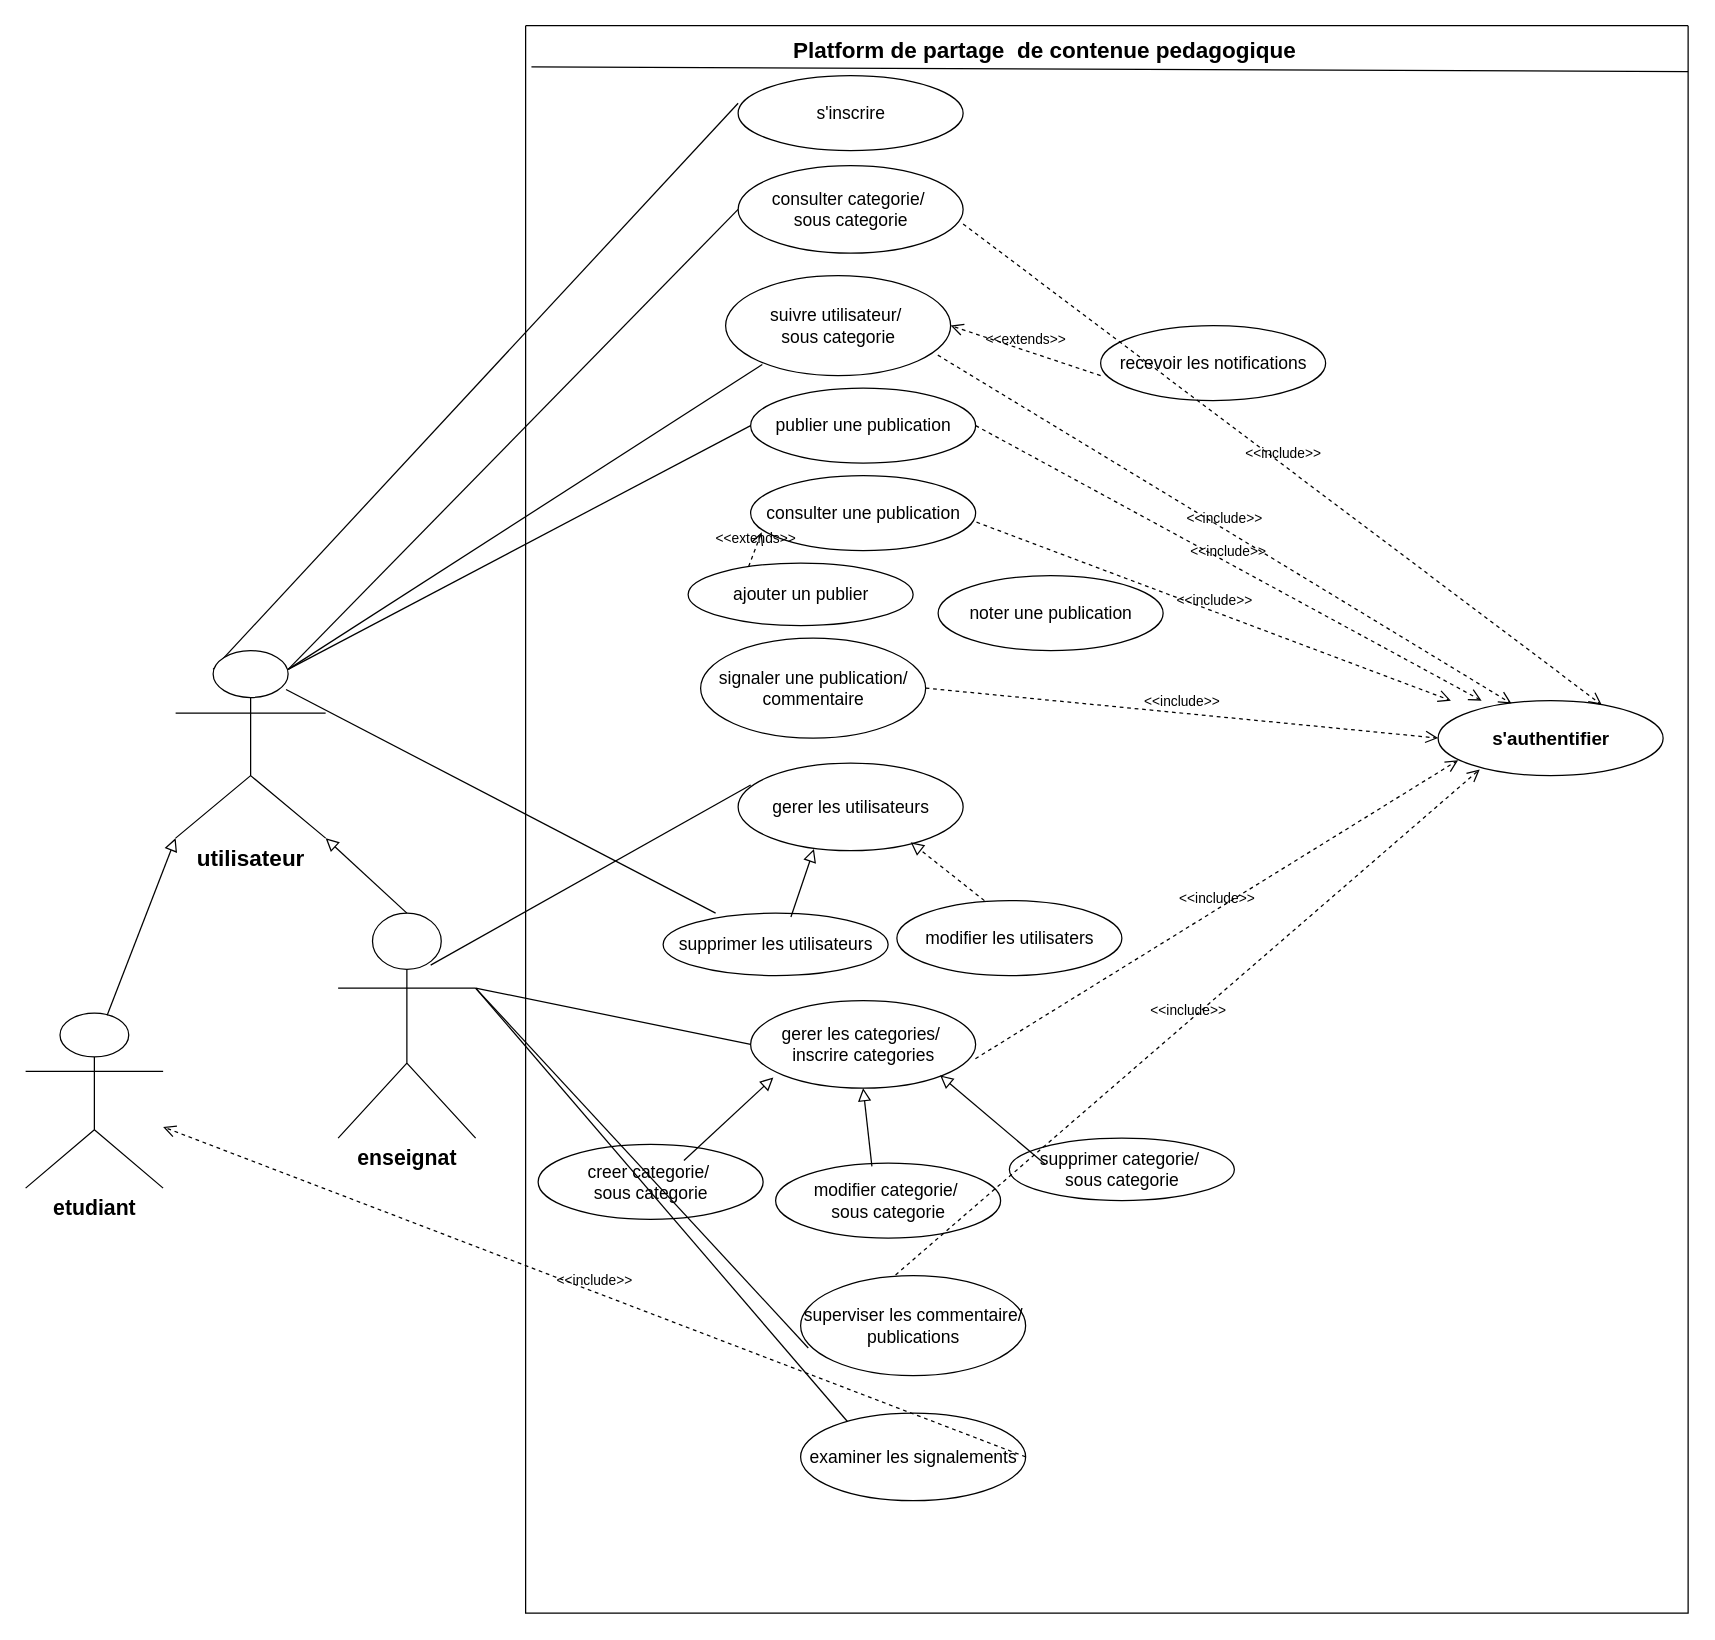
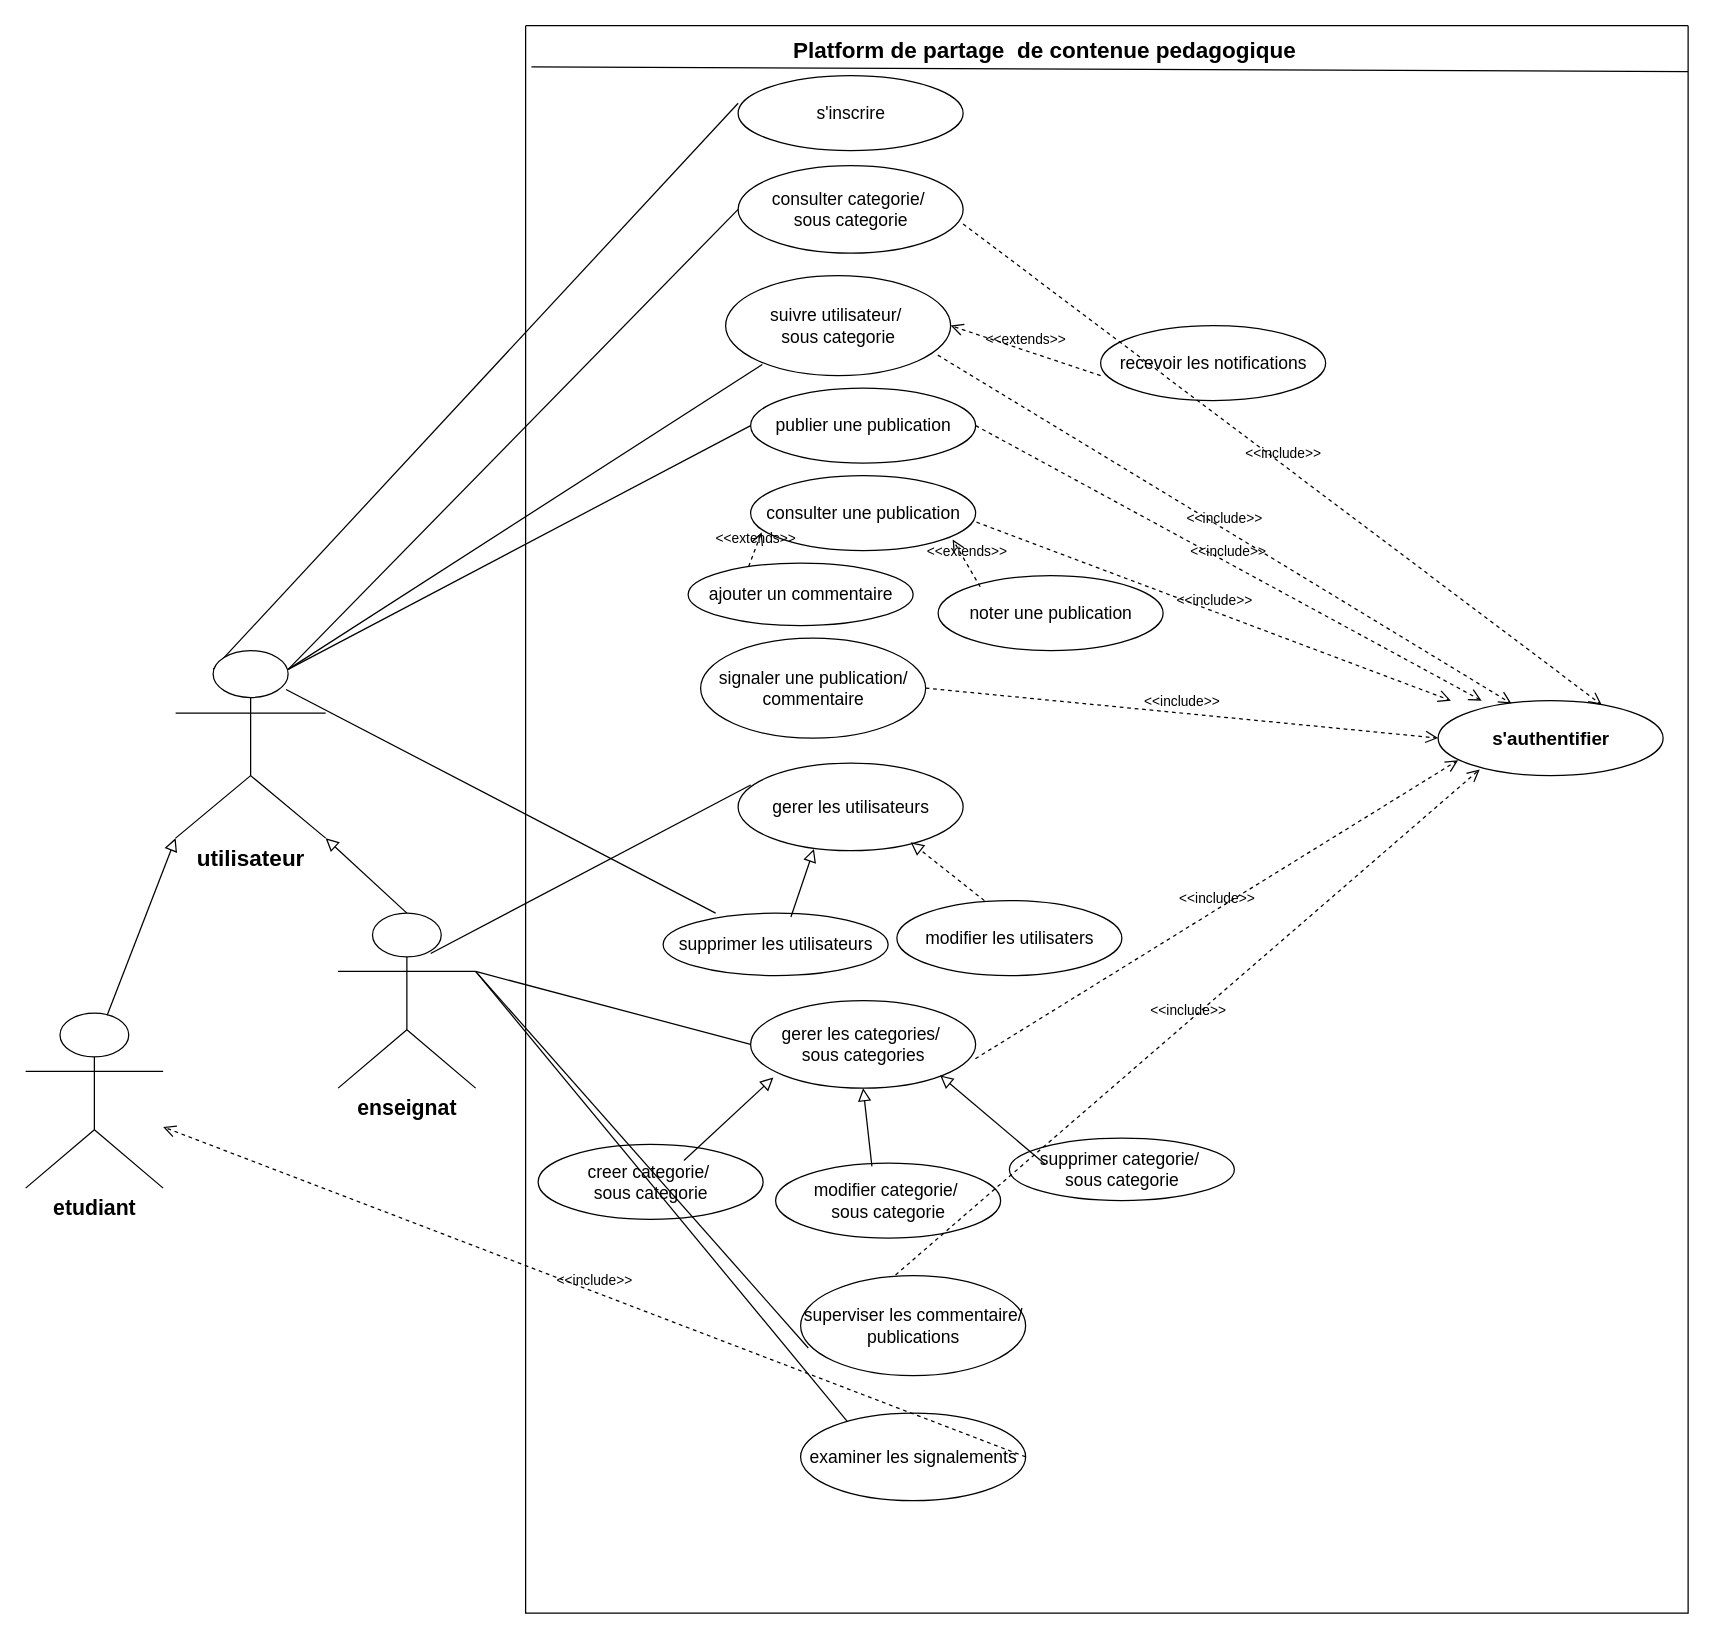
edge "noter une publication" -> "consulter une publication": added, label "<<extends>>"
node "ajouter un publier": label "ajouter un publier" -> "ajouter un commentaire"
node "enseignat": size 138x225 -> 138x175
node "gerer les categories/ inscrire categories": label "gerer les categories/ inscrire categories" -> "gerer les categories/ sous categories"
